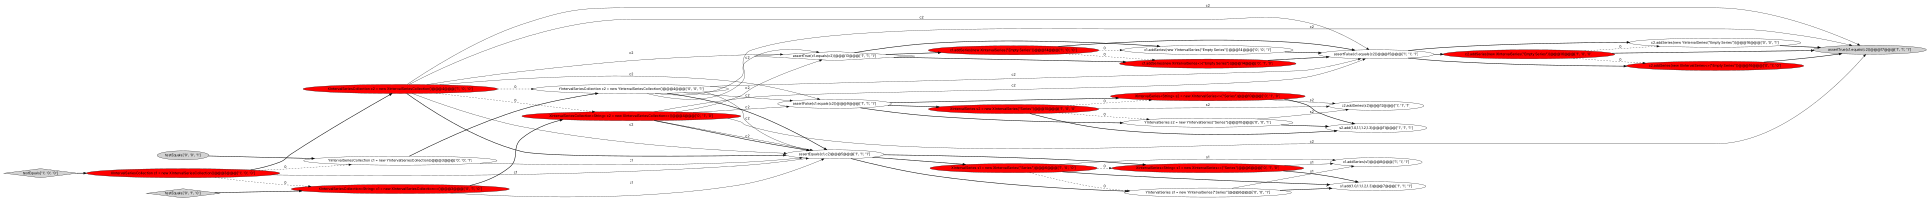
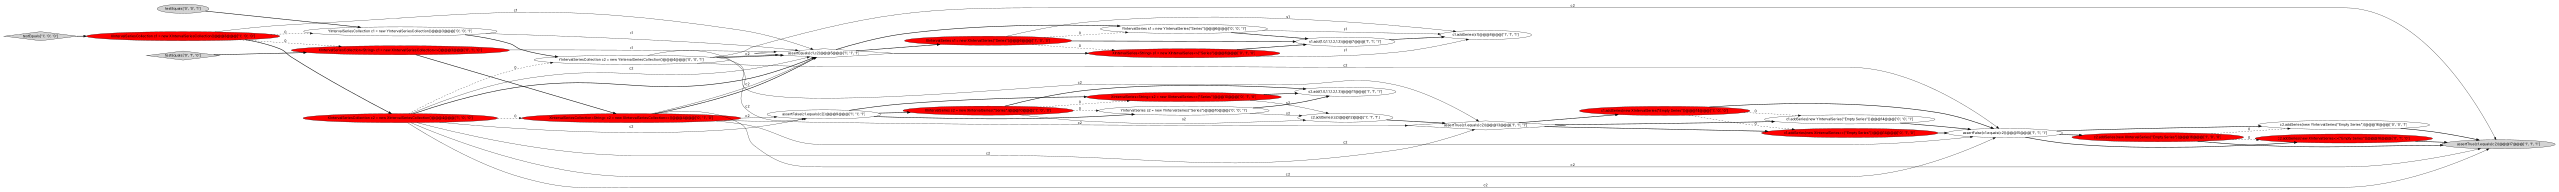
edge "s1.add(1.0,1.1,1.2,1.3)@@@7@@@['1', '1', '1']" -> "c1.addSeries(s1)@@@8@@@['1', '1', '1']": added
edge "c2.addSeries(s2)@@@12@@@['1', '1', '1']" -> "assertTrue(c1.equals(c2))@@@13@@@['1', '1', '1']": added
node "assertEquals(c1,c2)@@@5@@@['1', '1', '1']": shape ellipse -> diamond
